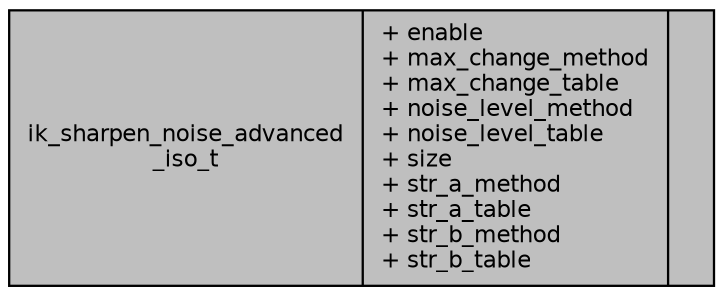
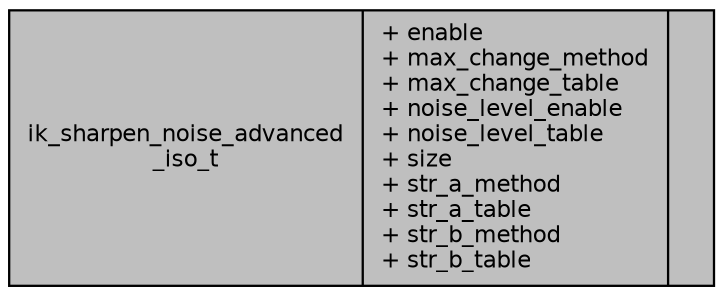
node "ik_sharpen_noise_advanced": text "+ noise_level_method" -> "+ noise_level_enable"
